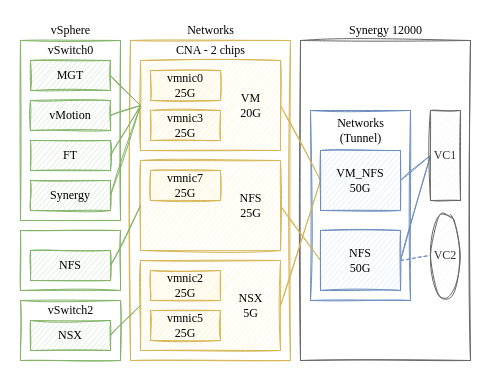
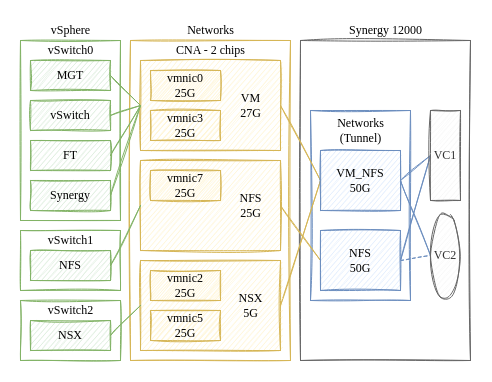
node "VM 20G": label "VM 20G" -> "VM 27G"
node "vMotion": label "vMotion" -> "vSwitch"
edge "VM_NFS 50G" -- "VC2": added
node "vSwitch1": added
